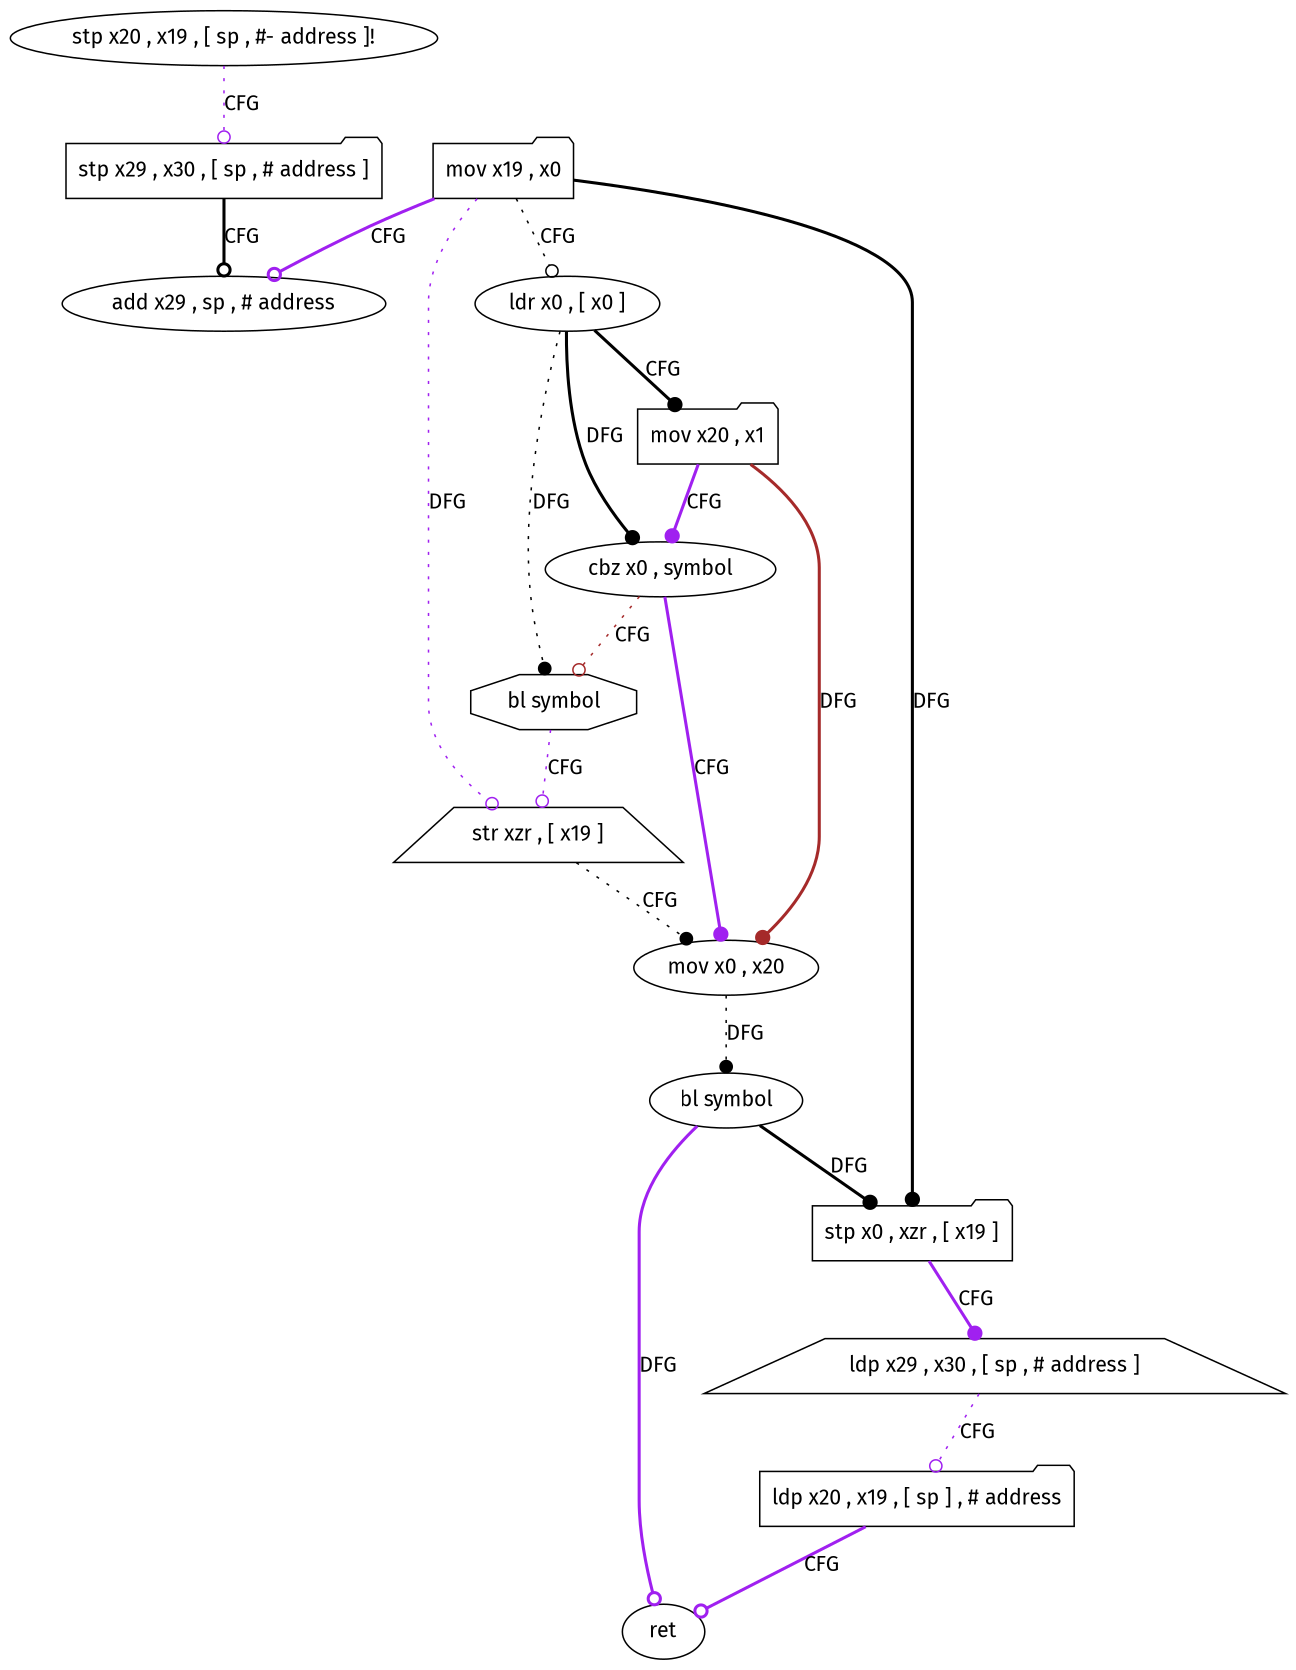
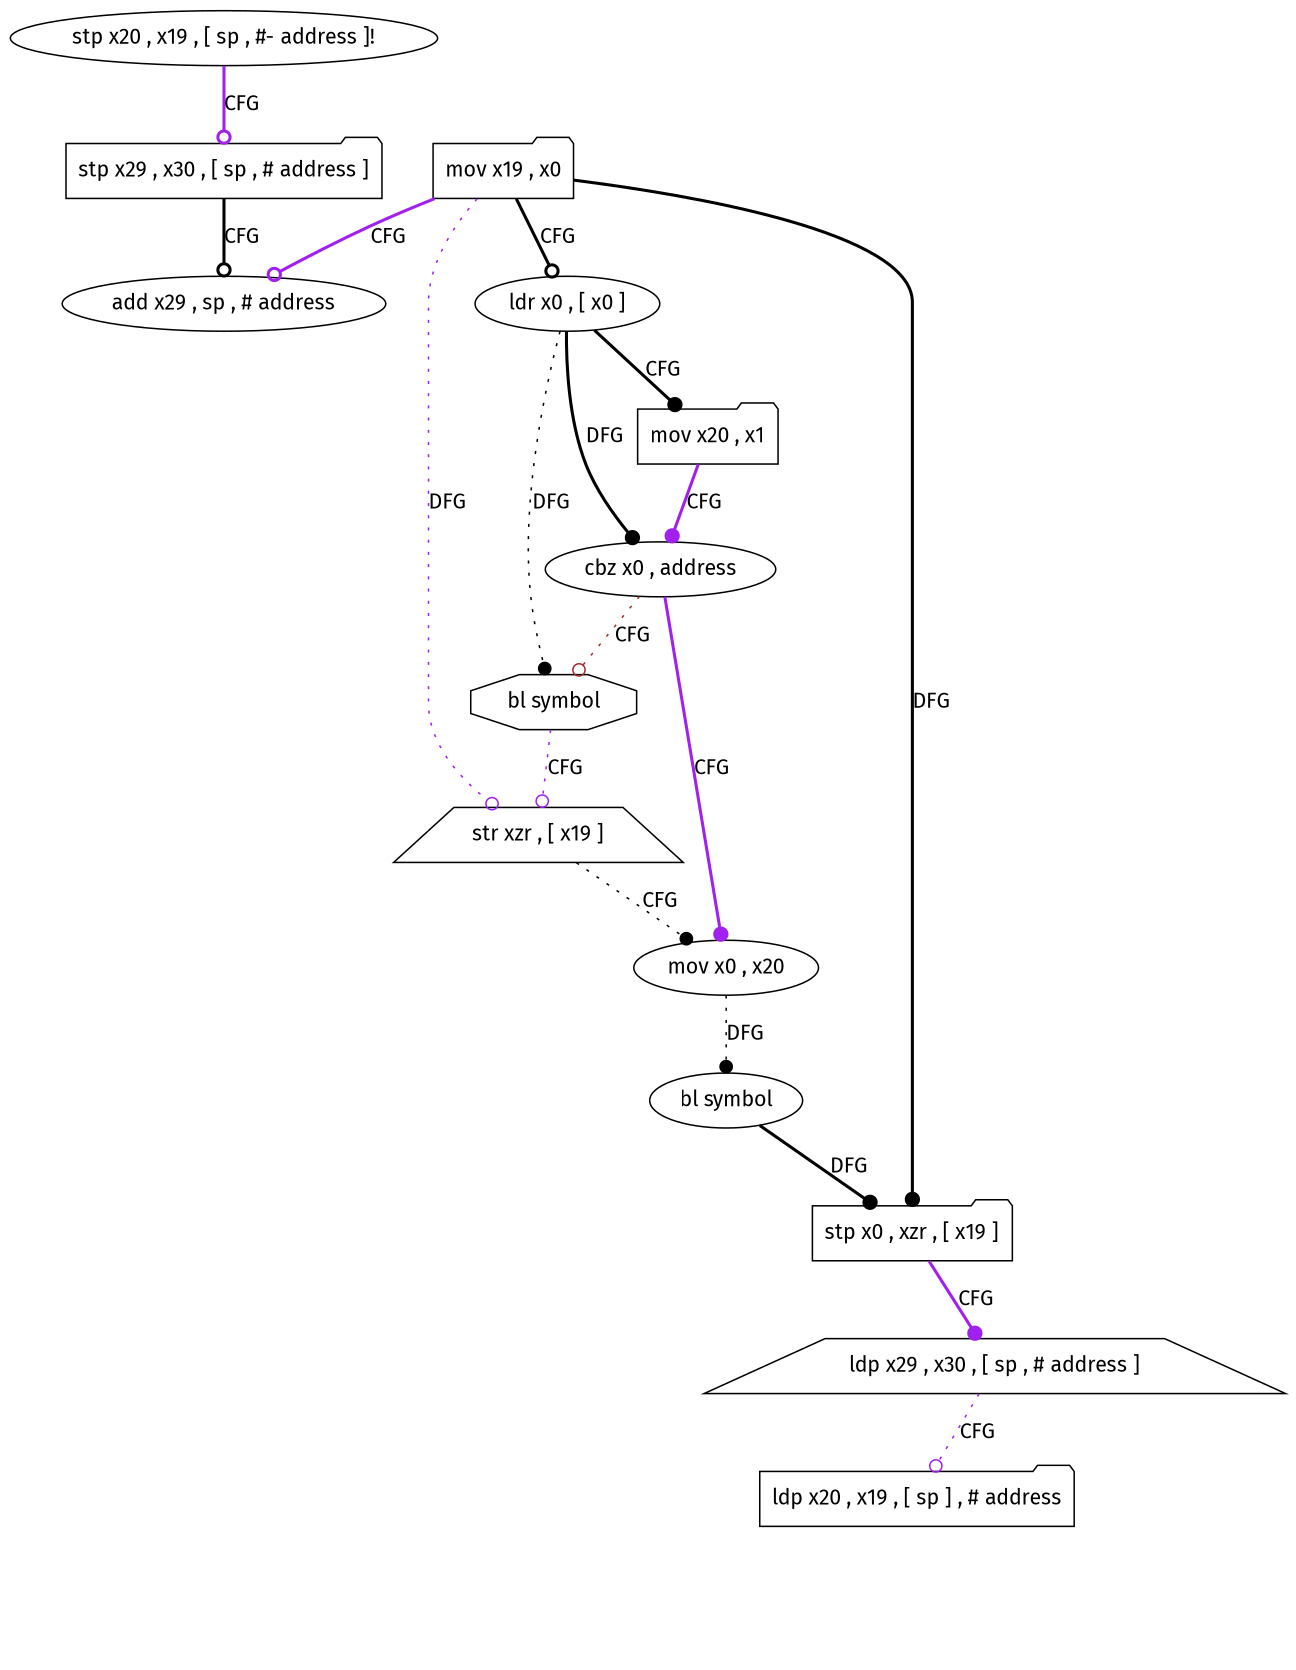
edge "stp x20 , x19 , [ sp , #- address ]!" -> "stp x29 , x30 , [ sp , # address ]": style dotted -> bold
edge "mov x19 , x0" -> "ldr x0 , [ x0 ]": style dotted -> bold
node "cbz x0 , symbol": label "cbz x0 , symbol" -> "cbz x0 , address"
edge "mov x20 , x1" -> "mov x0 , x20": removed, label "DFG"
node "ret": removed
